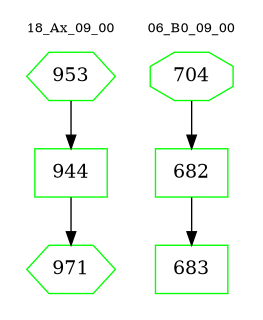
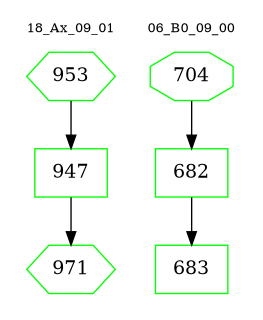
cluster "18_Ax_09_00": label "18_Ax_09_00" -> "18_Ax_09_01"
node "944": label "944" -> "947"
